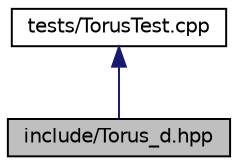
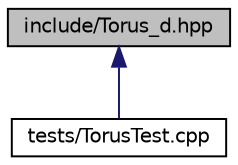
edge "include/Torus_d.hpp" -> "tests/TorusTest.cpp": reversed
